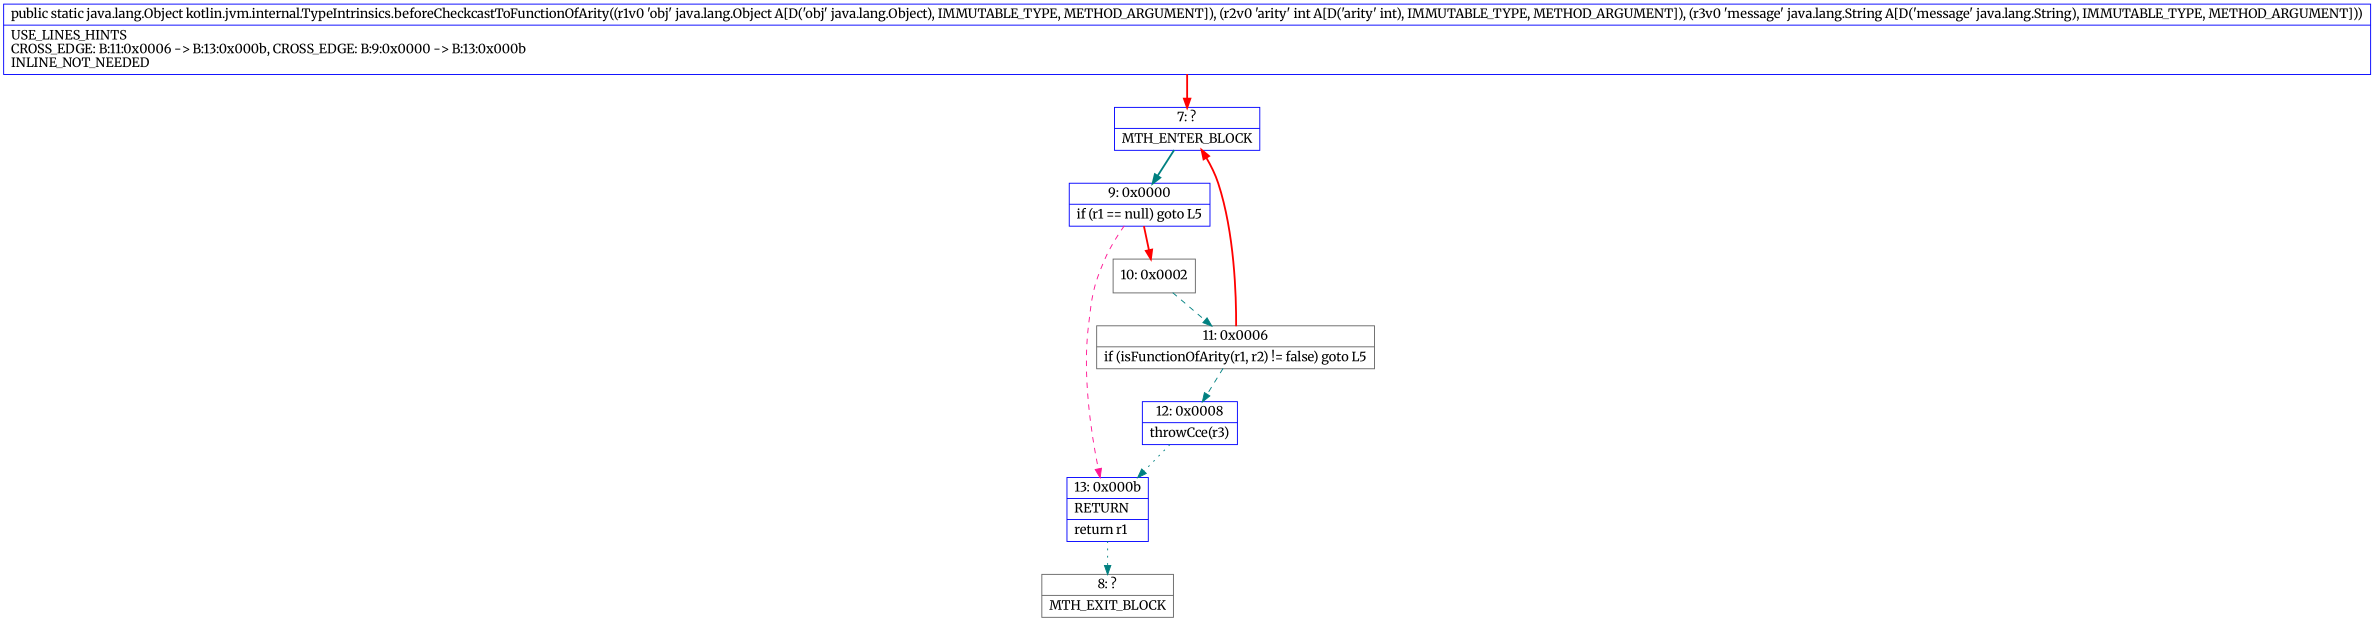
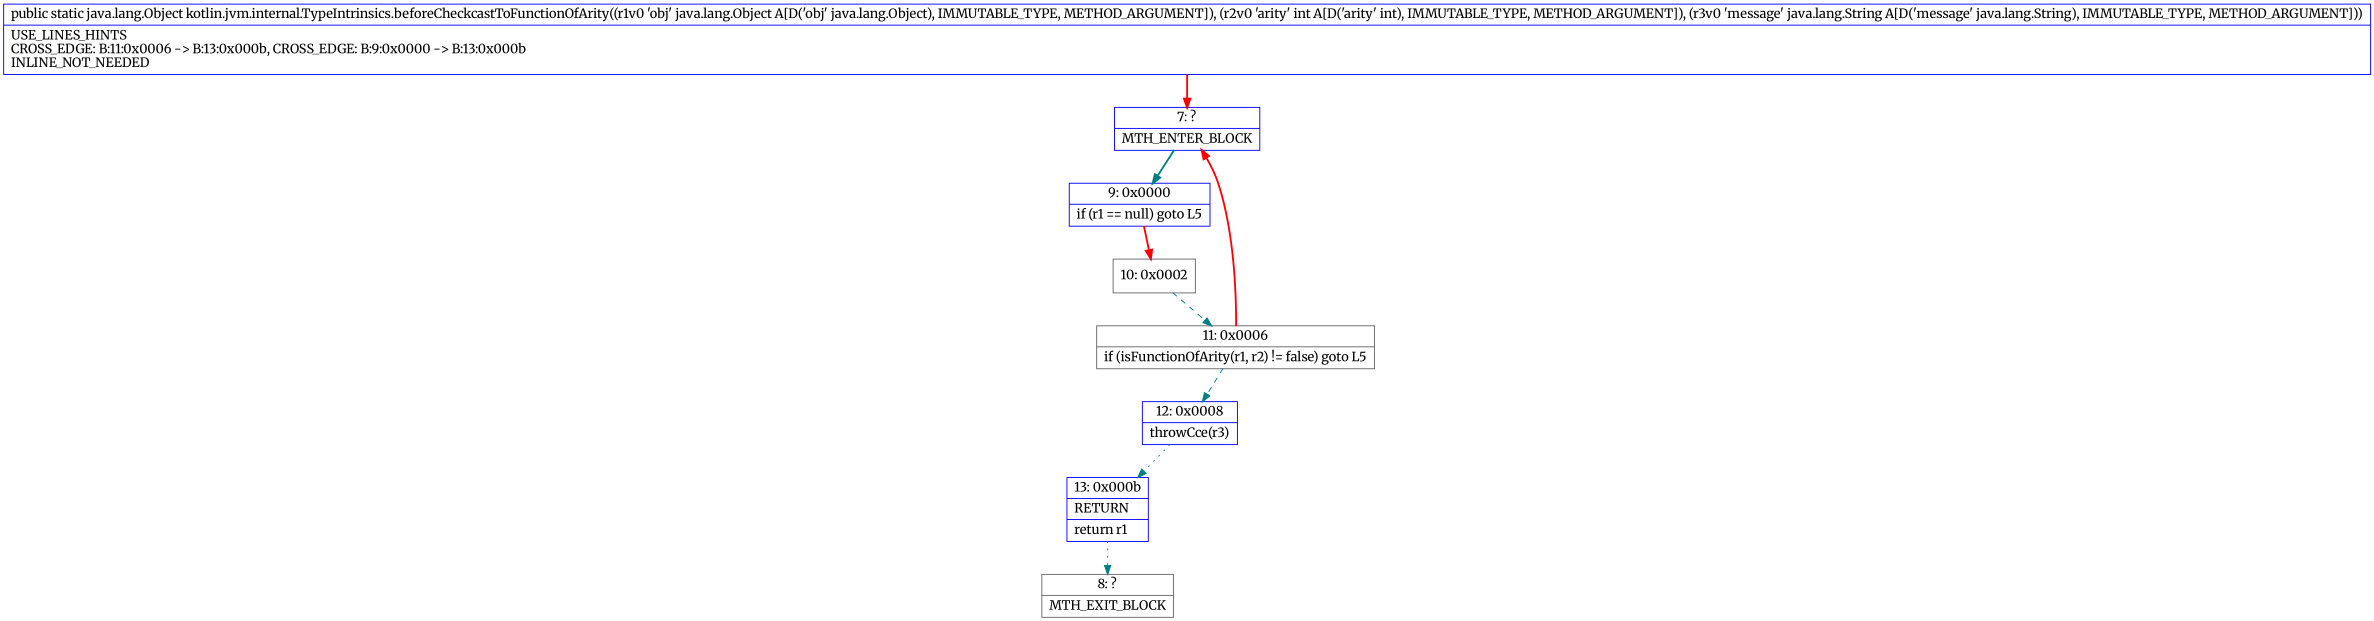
edge "9: 0x0000" -> "13: 0x000b": removed
